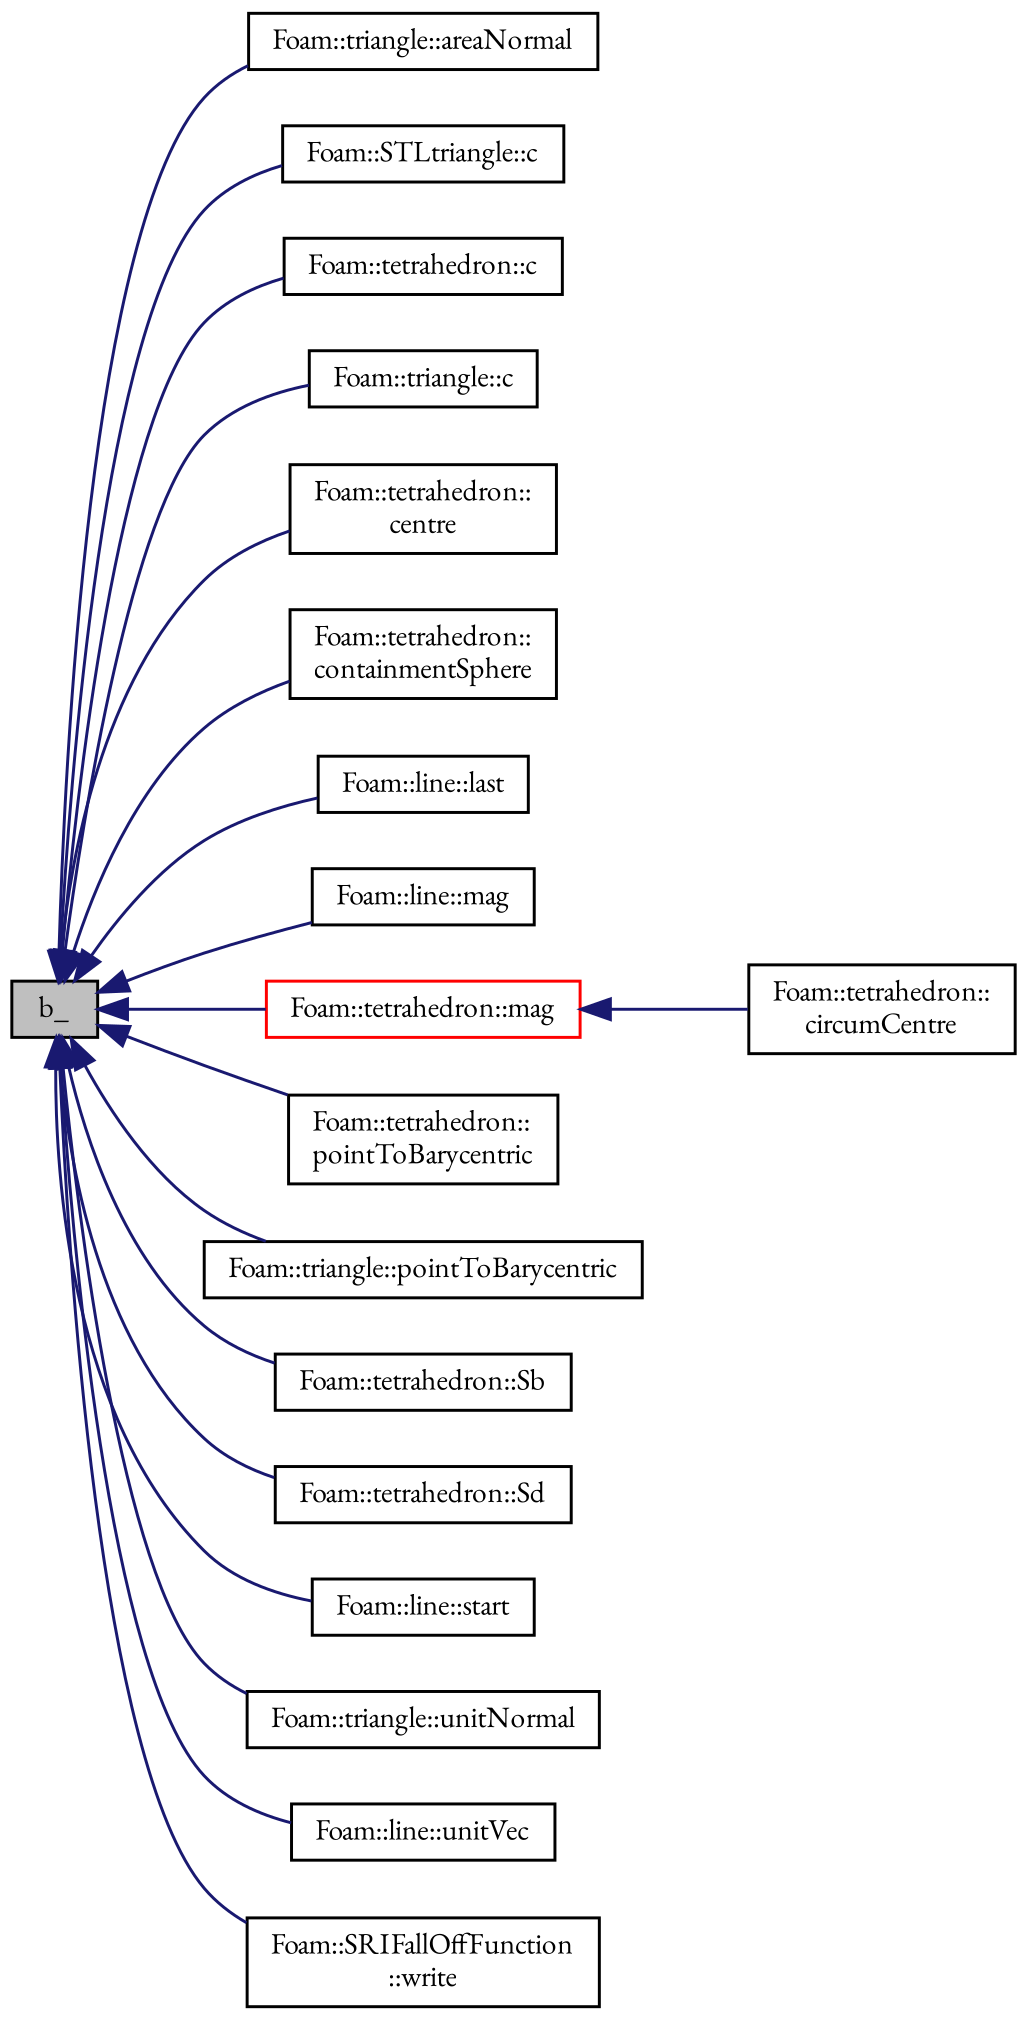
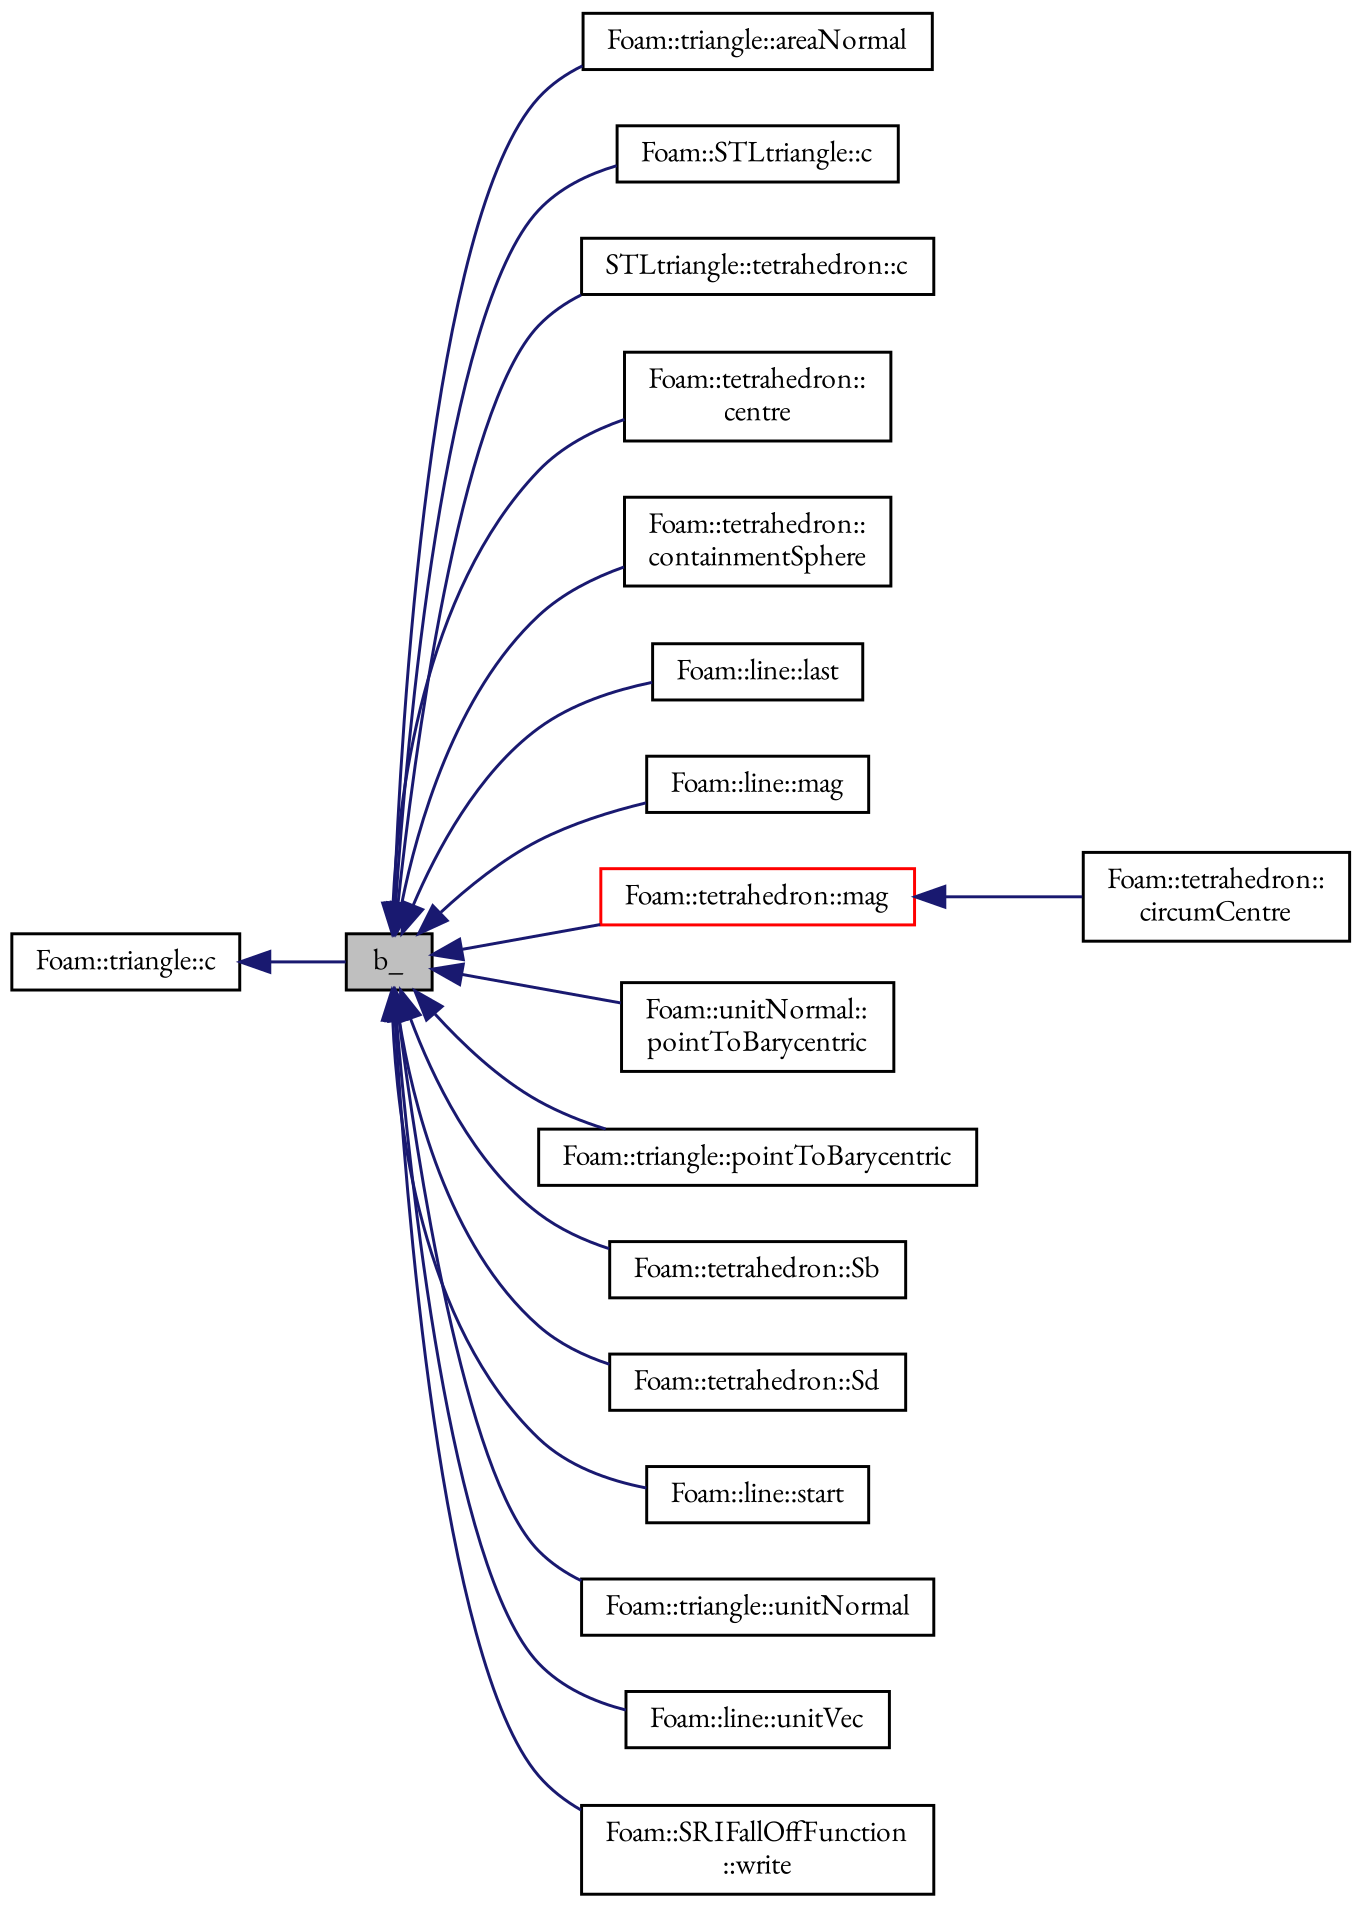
node "Foam::tetrahedron::c": label "Foam::tetrahedron::c" -> "STLtriangle::tetrahedron::c"
edge "Foam::triangle::c" -> "b_": reversed
node "Foam::tetrahedron:: pointToBarycentric": label "Foam::tetrahedron:: pointToBarycentric" -> "Foam::unitNormal:: pointToBarycentric"
